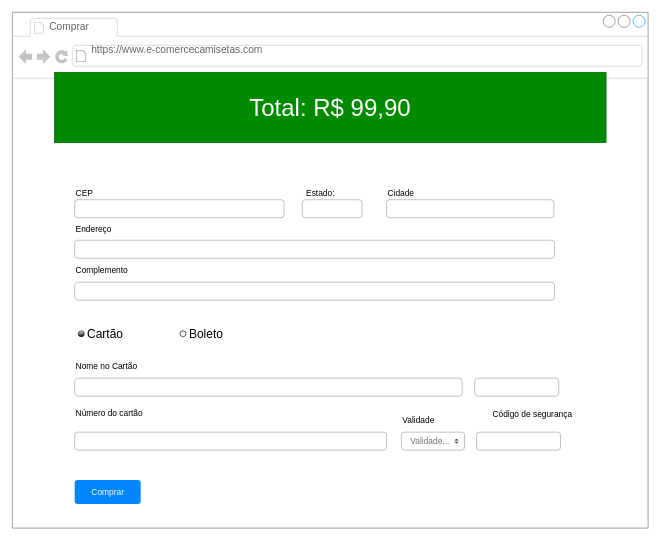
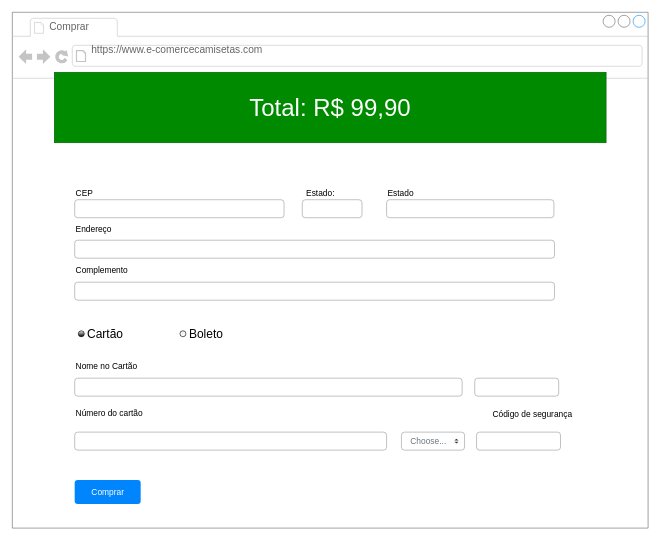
node "Cidade": label "Cidade" -> "Estado"
node "Validade": removed
node "Validade...": label "Validade..." -> "Choose..."
